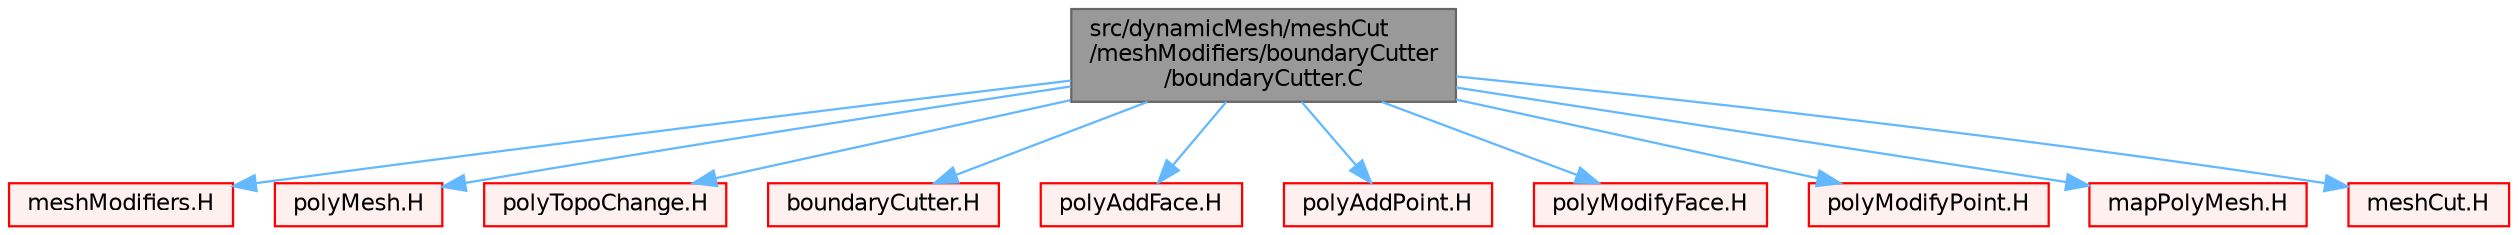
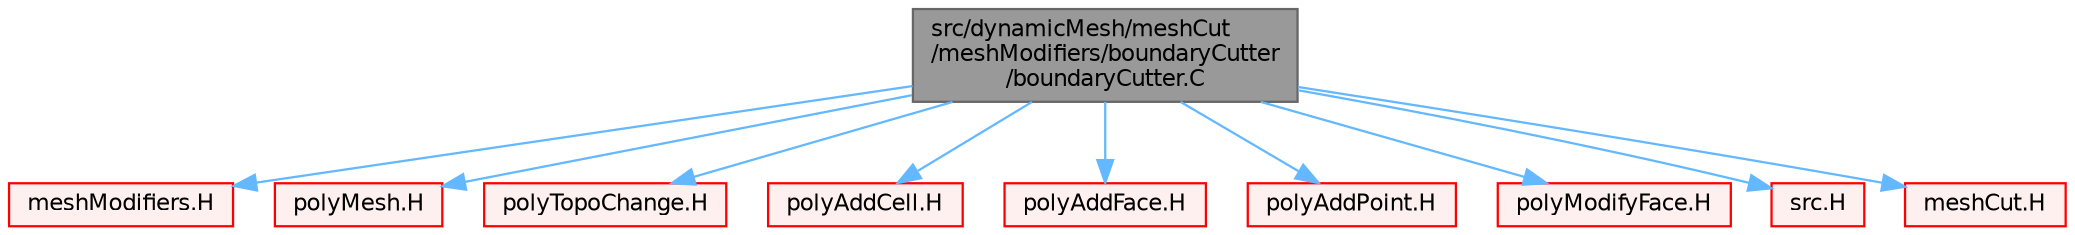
node "boundaryCutter.H": label "boundaryCutter.H" -> "polyAddCell.H"
node "polyModifyPoint.H": removed
node "mapPolyMesh.H": label "mapPolyMesh.H" -> "src.H"
